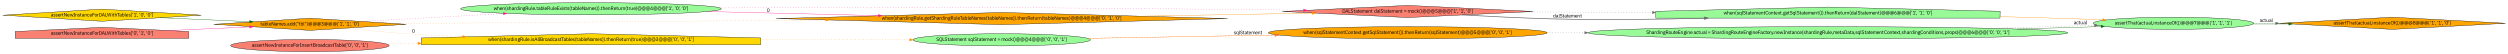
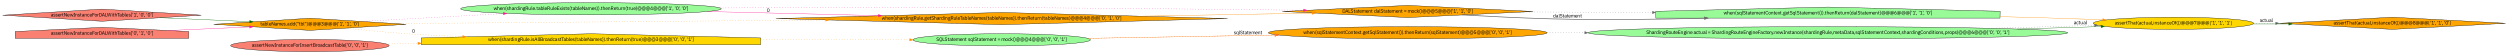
node "DALStatement dalStatement = mock()@@@5@@@['1', '1', '0']": fillcolor salmon -> orange
node "assertNewInstanceForDALWithTables['1', '0', '0']": fillcolor gold -> salmon
node "assertThat(actual,instanceOf())@@@7@@@['1', '1', '1']": fillcolor palegreen -> gold
